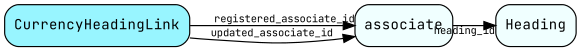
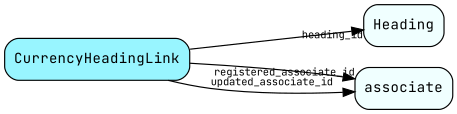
edge "associate" -> "Heading": now "CurrencyHeadingLink" -> "Heading"
